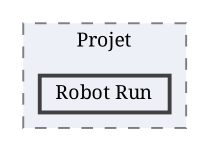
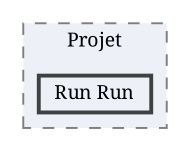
node "Robot Run": label "Robot Run" -> "Run Run"
